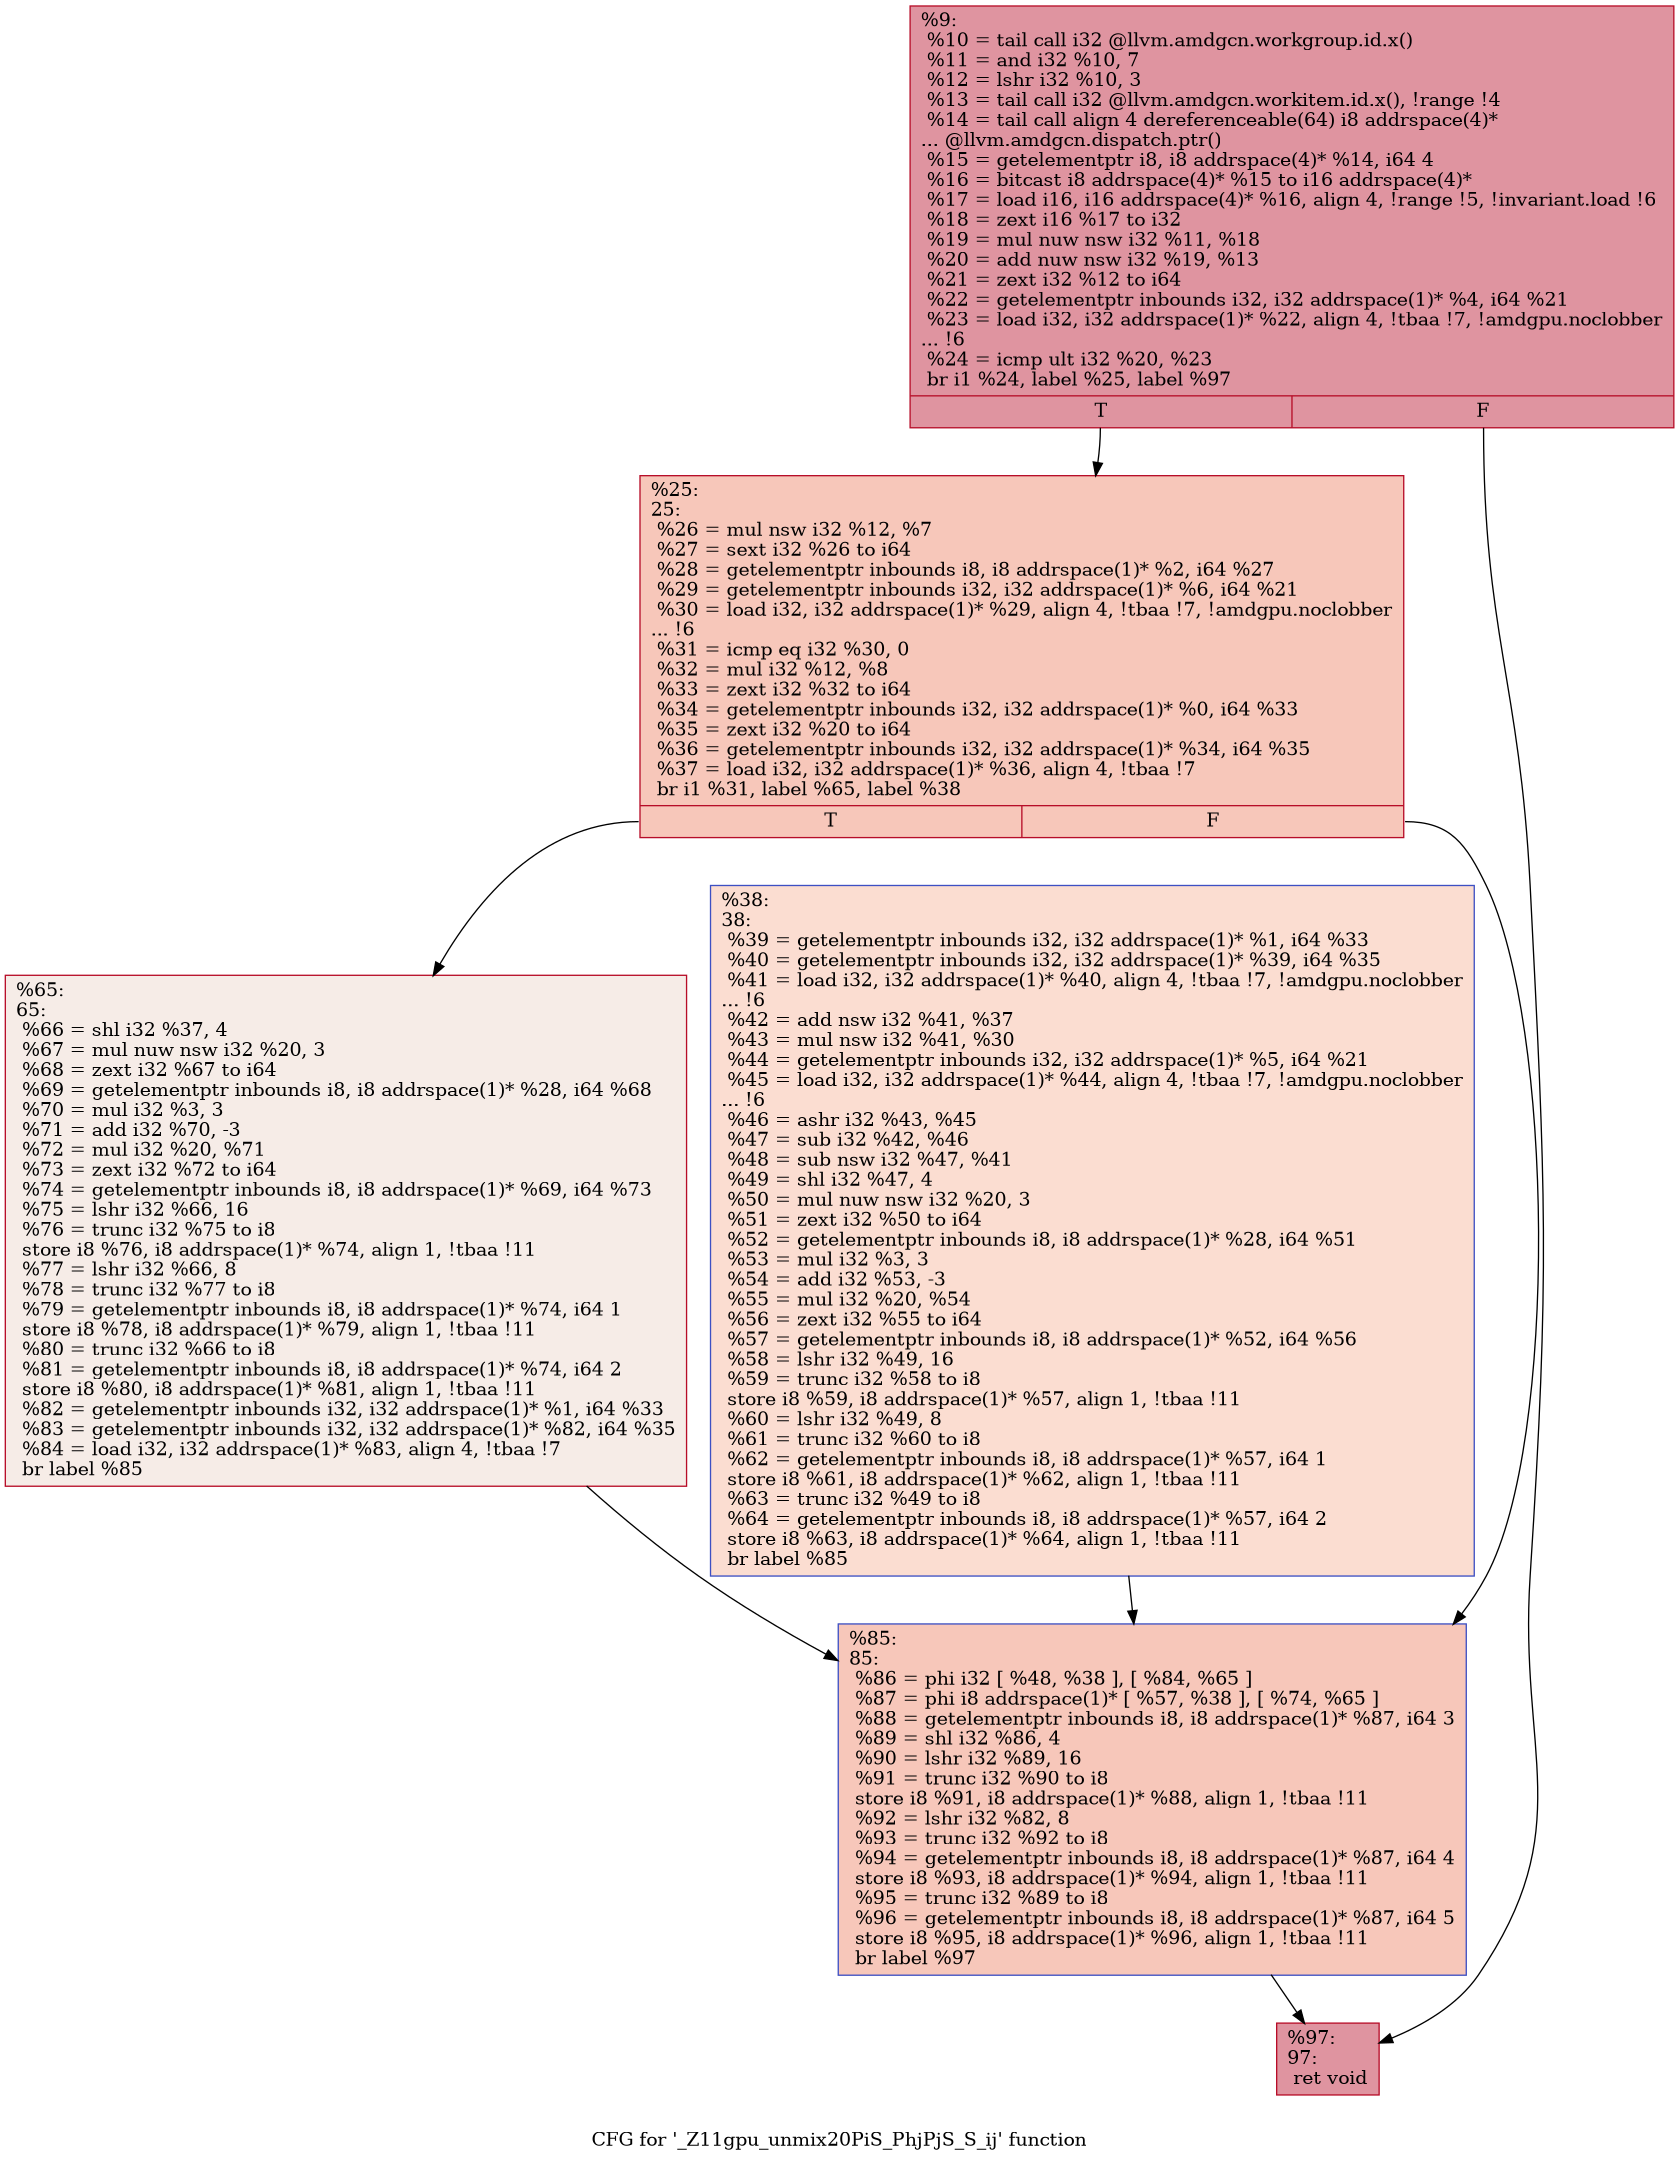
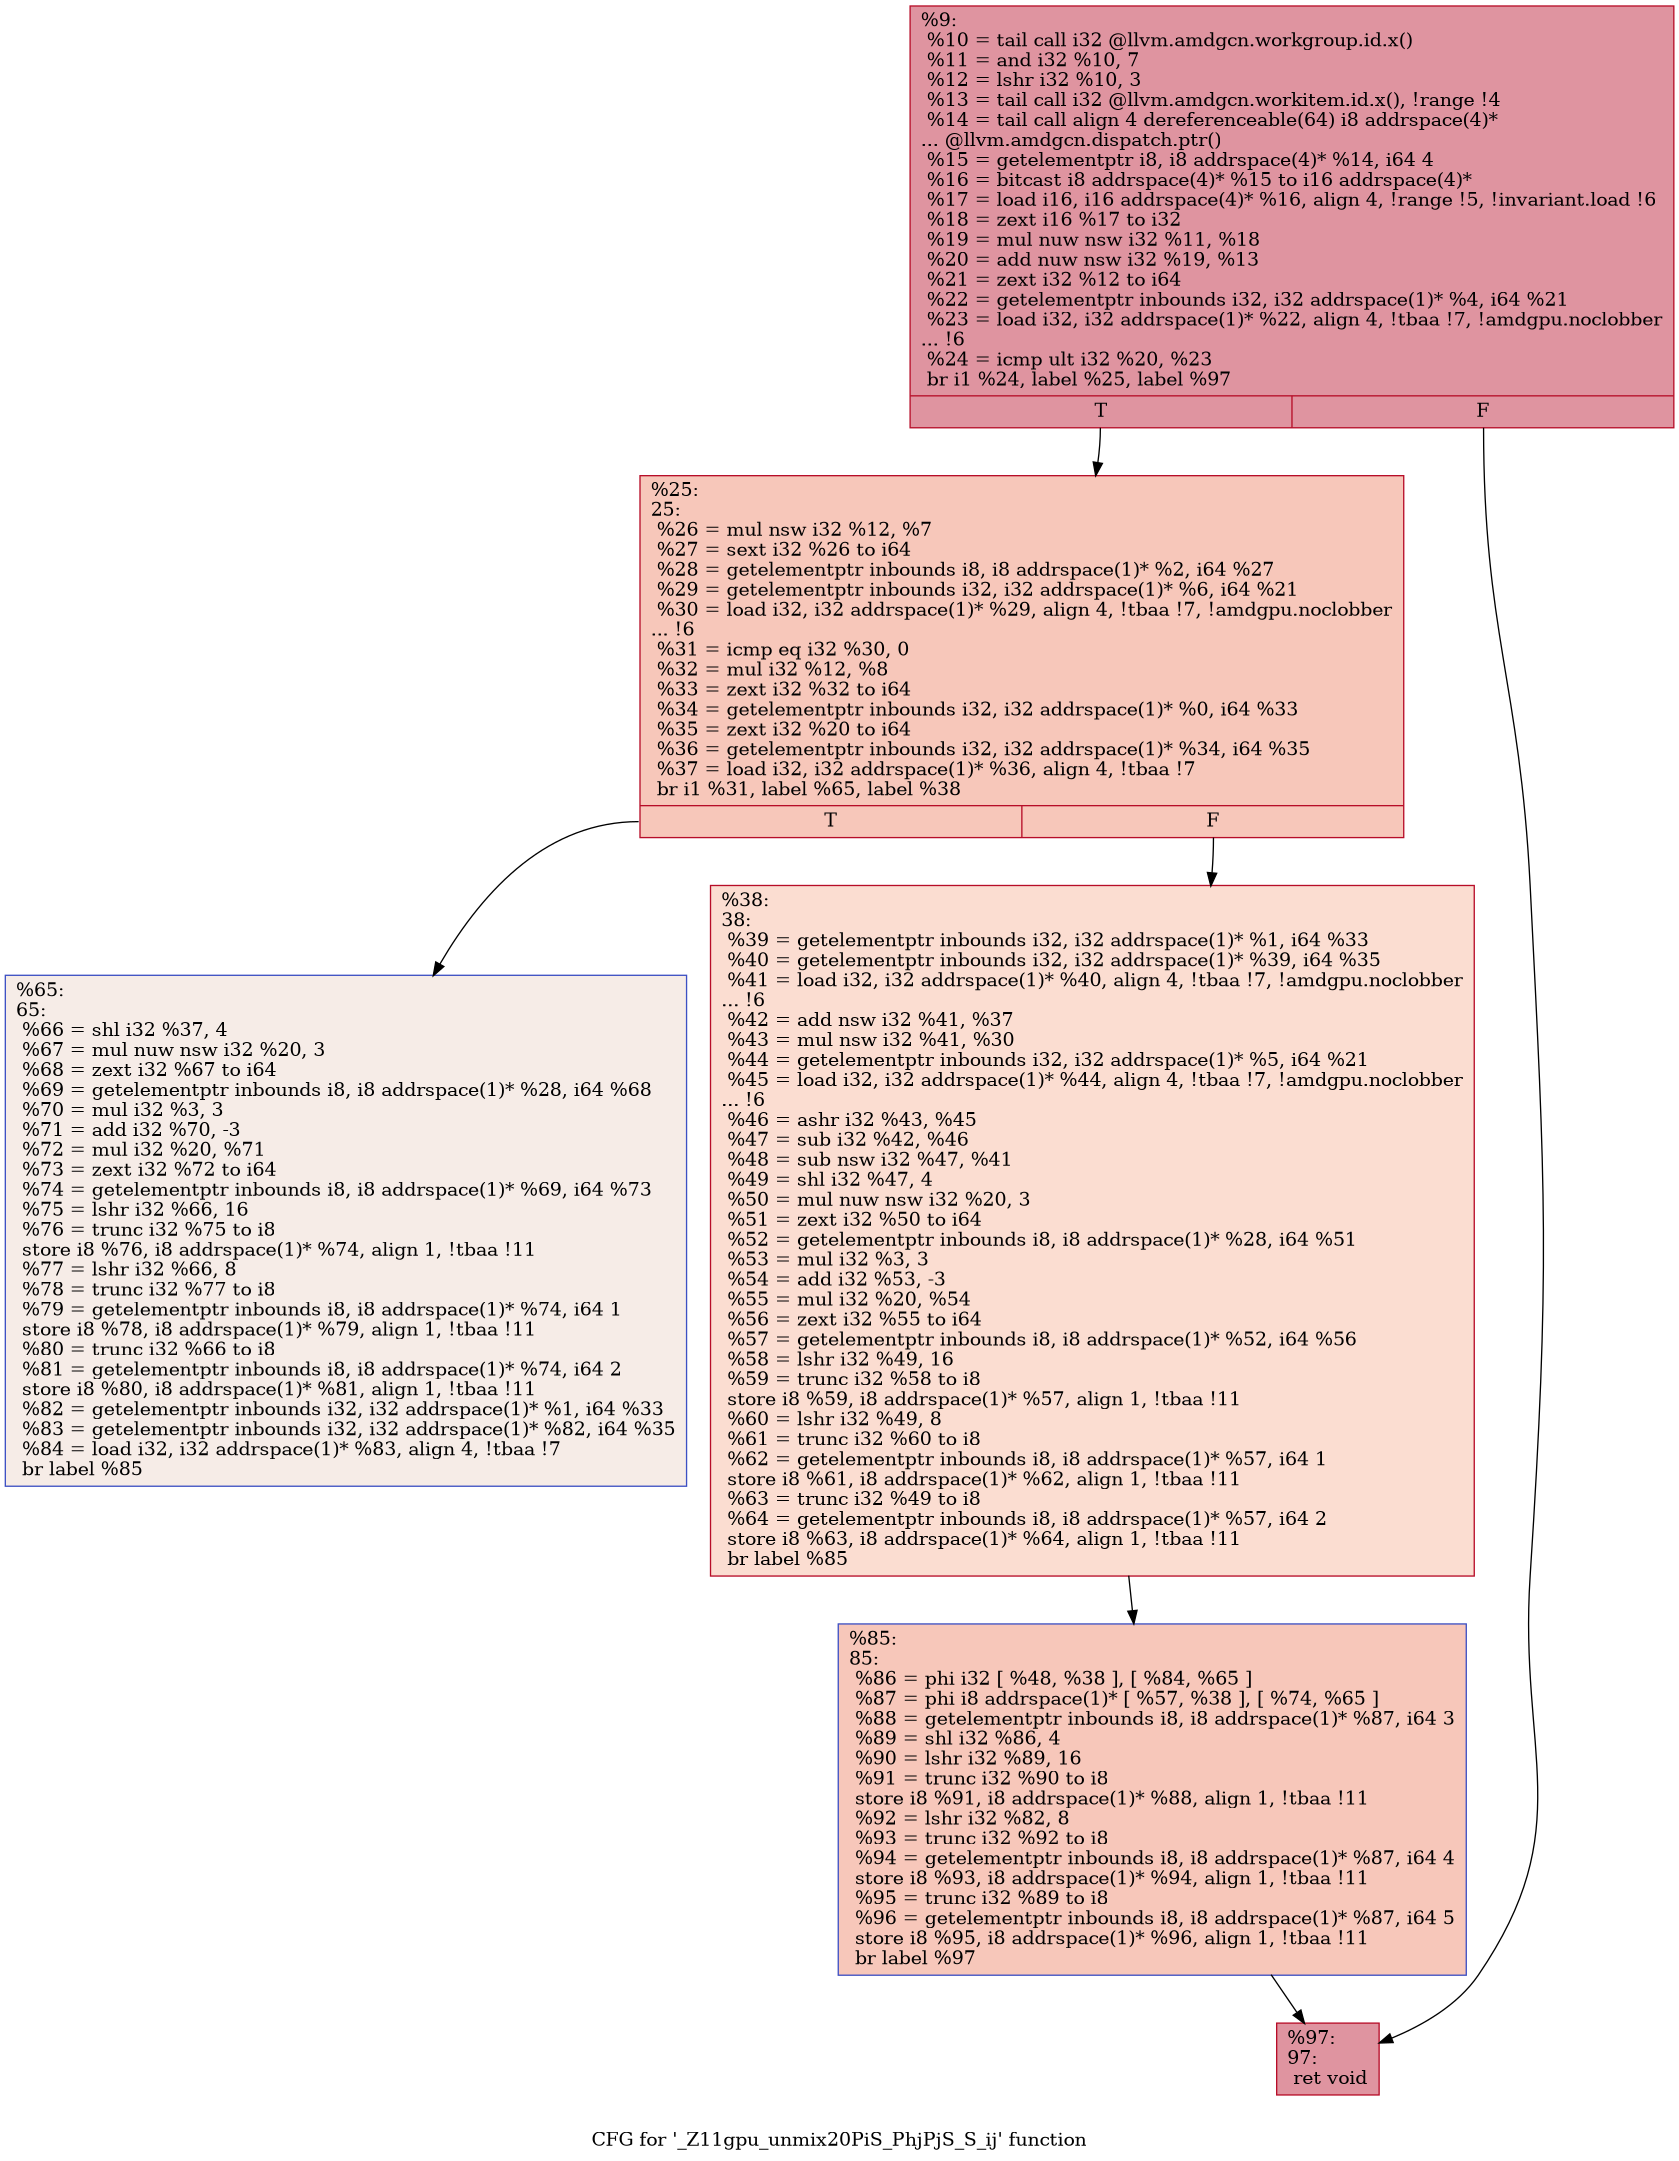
edge "%25:" -> "%85:": now "%25:" -> "%38:"
node "%65:": color #b70d28ff -> #3d50c3ff
node "%38:": color #3d50c3ff -> #b70d28ff
edge "%65:" -> "%85:": removed
